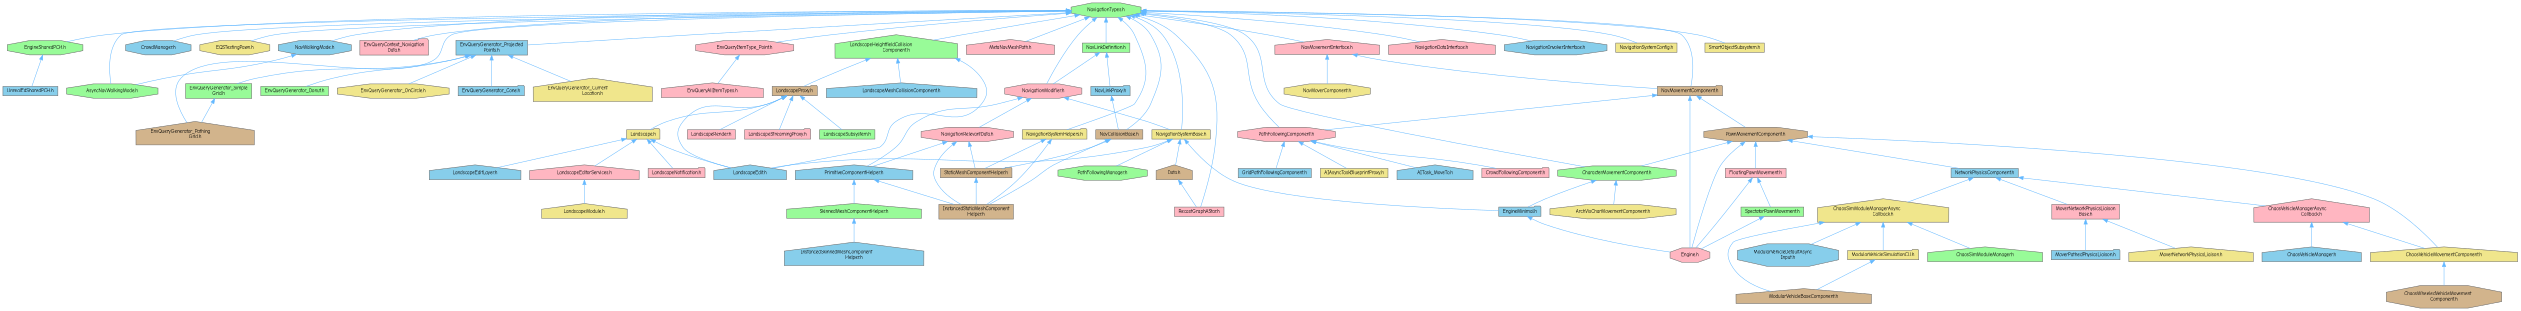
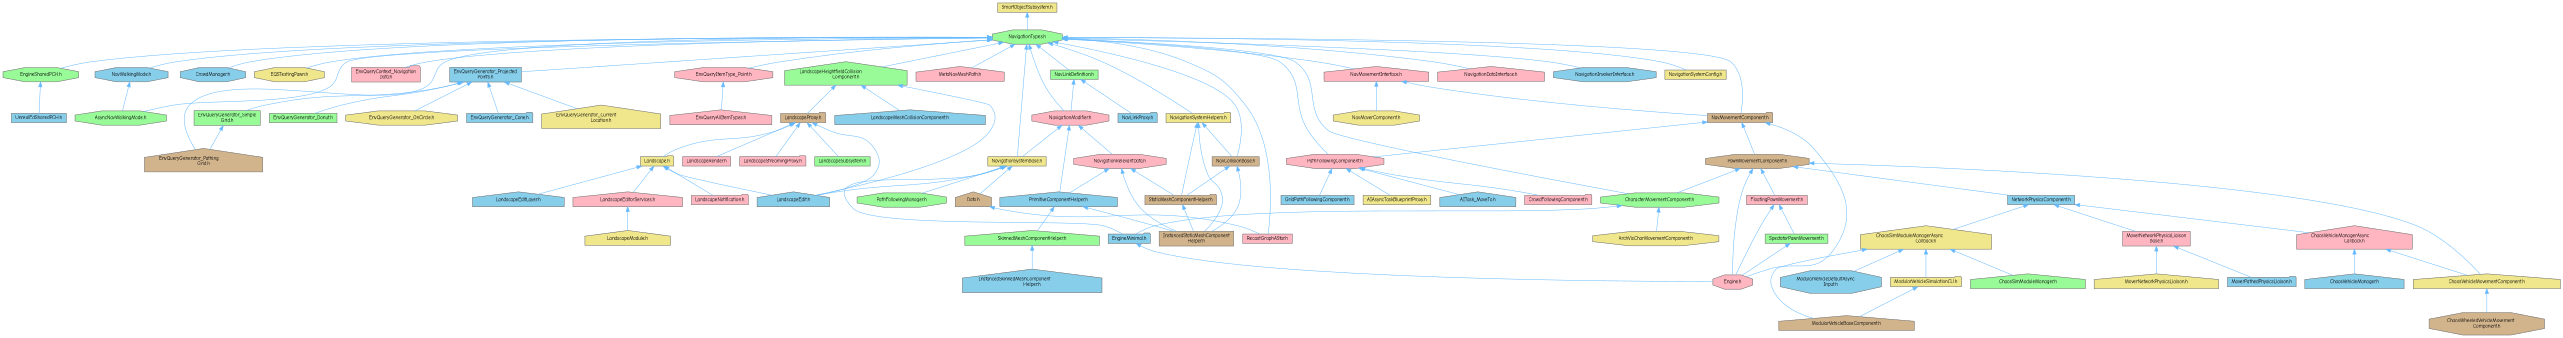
edge "SmartObjectSubsystem.h" -> "NavigationTypes.h": reversed
edge "NavCollisionBase.h" -> "NavLinkProxy.h": now "NavCollisionBase.h" -> "NavigationSystemHelpers.h"
